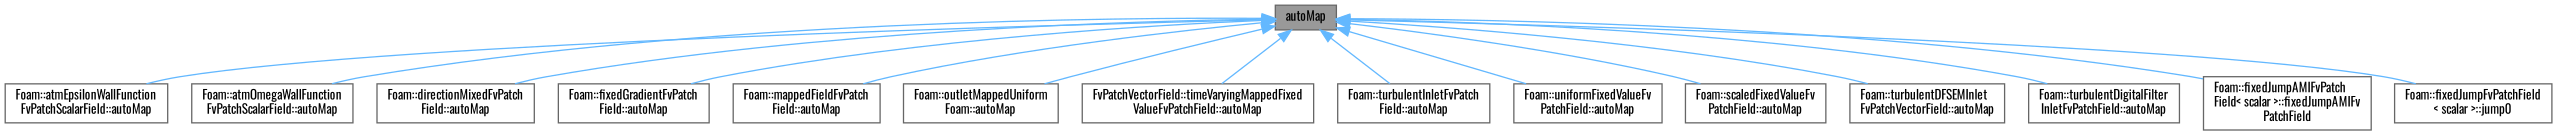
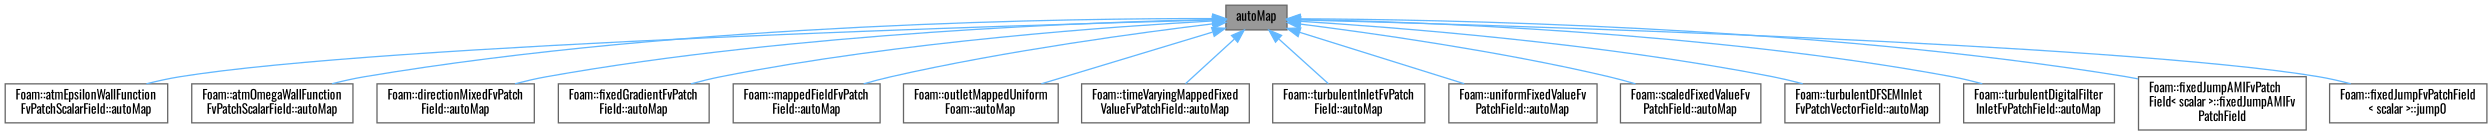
node "FvPatchVectorField::timeVaryingMappedFixed ValueFvPatchField::autoMap": label "FvPatchVectorField::timeVaryingMappedFixed ValueFvPatchField::autoMap" -> "Foam::timeVaryingMappedFixed ValueFvPatchField::autoMap"
